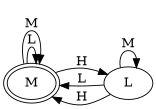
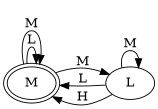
edge "M" -> "L": label "H" -> "M"
